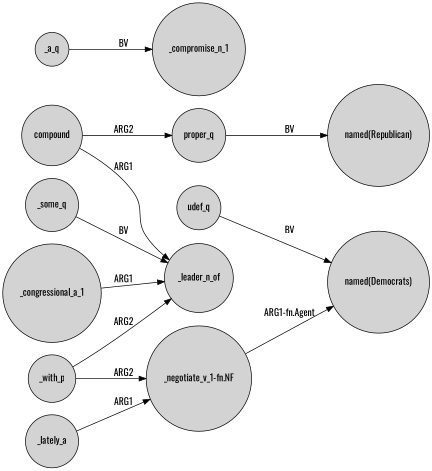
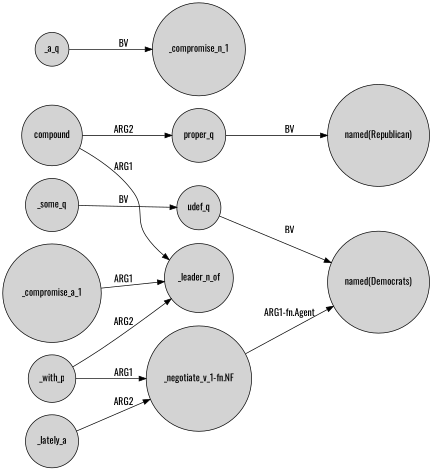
edge "_some_q" -> "_leader_n_of": now "_some_q" -> "udef_q"
node "_congressional_a_1": label "_congressional_a_1" -> "_compromise_a_1"
edge "_with_p" -> "_negotiate_v_1-fn.NF": label "ARG2" -> "ARG1"
edge "_lately_a" -> "_negotiate_v_1-fn.NF": label "ARG1" -> "ARG2"
